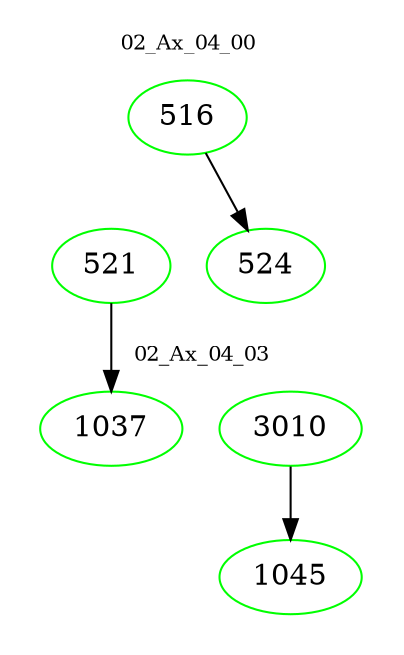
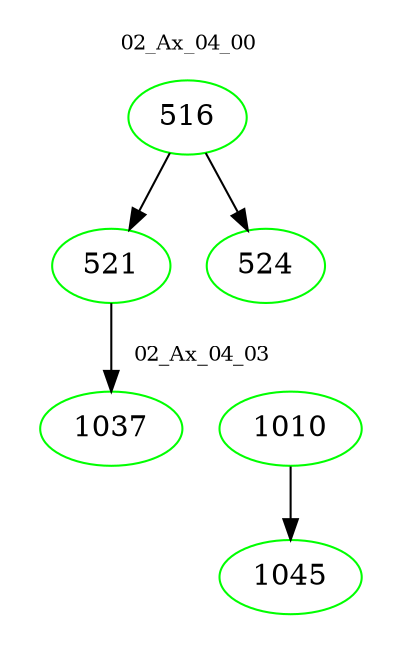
edge "516" -> "521": added
node "3010": label "3010" -> "1010"
